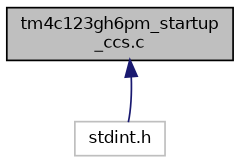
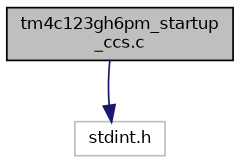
edge "stdint.h" -> "tm4c123gh6pm_startup _ccs.c": reversed
